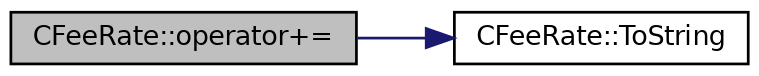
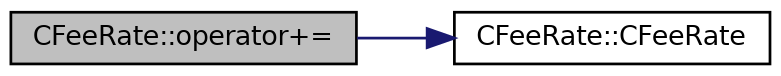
node "CFeeRate::ToString": label "CFeeRate::ToString" -> "CFeeRate::CFeeRate"
